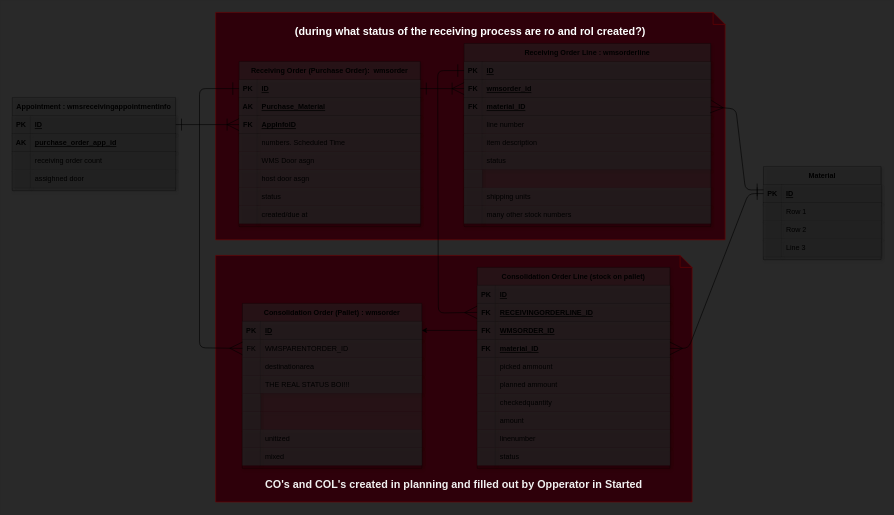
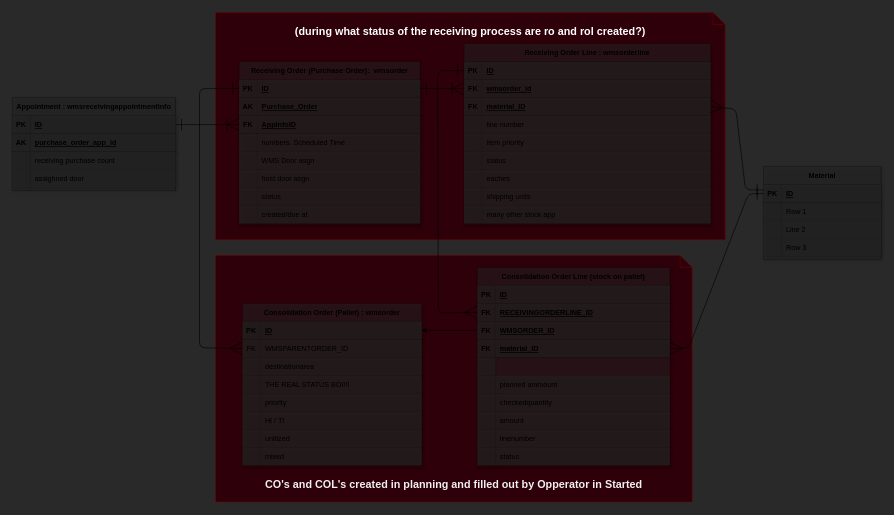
node "Purchase_Material": label "Purchase_Material" -> "Purchase_Order"
node "item description": label "item description" -> "item priority"
node "receiving order count": label "receiving order count" -> "receiving purchase count"
node "eaches": added
node "many other stock numbers": label "many other stock numbers" -> "many other stock app"
node "Row 2": label "Row 2" -> "Line 2"
node "Line 3": label "Line 3" -> "Row 3"
node "picked ammount": removed
node "priority": added
node "HI / TI": added
